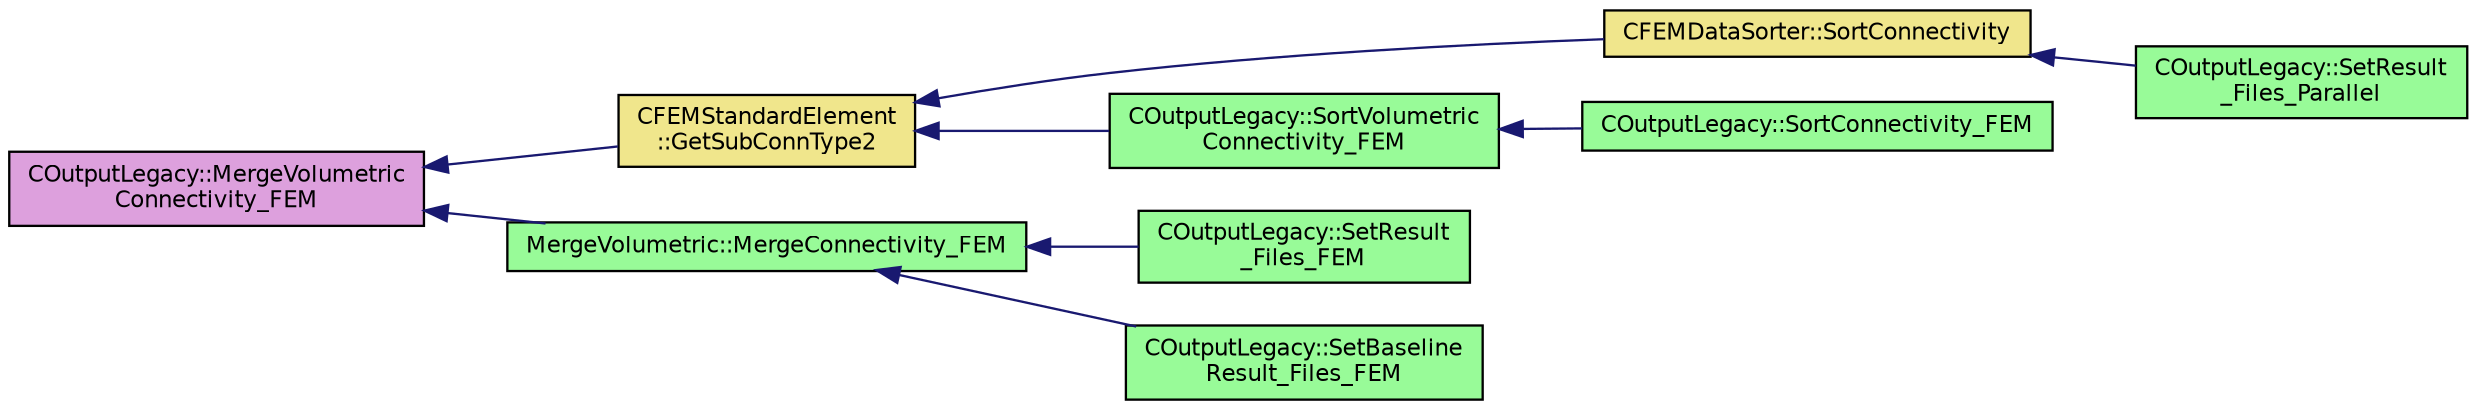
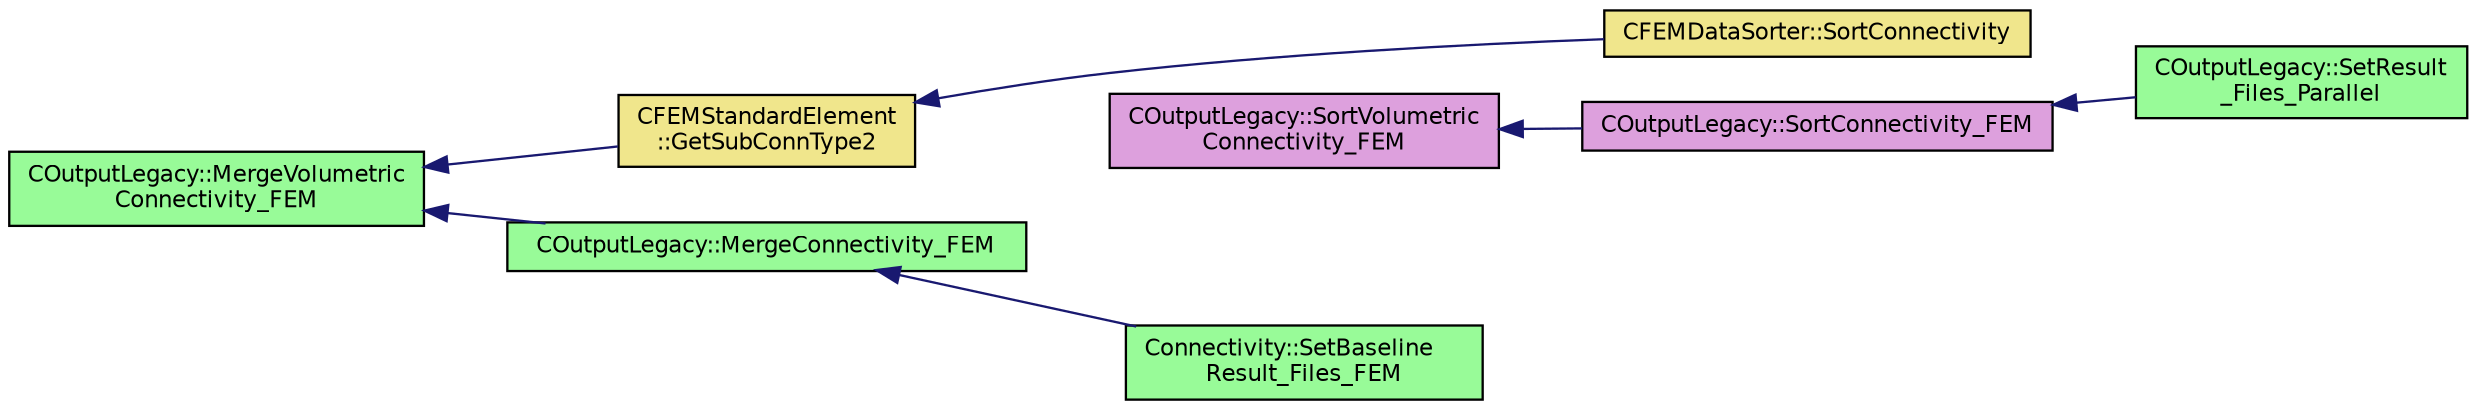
edge "COutputLegacy::SetResult _Files_Parallel" -> "CFEMDataSorter::SortConnectivity": now "COutputLegacy::SetResult _Files_Parallel" -> "COutputLegacy::SortConnectivity_FEM"
node "COutputLegacy::SortConnectivity_FEM": fillcolor palegreen -> plum
edge "COutputLegacy::SortVolumetric Connectivity_FEM" -> "CFEMStandardElement ::GetSubConnType2": removed
node "COutputLegacy::SortVolumetric Connectivity_FEM": fillcolor palegreen -> plum
node "COutputLegacy::MergeVolumetric Connectivity_FEM": fillcolor plum -> palegreen
node "MergeVolumetric::MergeConnectivity_FEM": label "MergeVolumetric::MergeConnectivity_FEM" -> "COutputLegacy::MergeConnectivity_FEM"
node "COutputLegacy::SetResult _Files_FEM": removed
node "COutputLegacy::SetBaseline Result_Files_FEM": label "COutputLegacy::SetBaseline Result_Files_FEM" -> "Connectivity::SetBaseline Result_Files_FEM"
